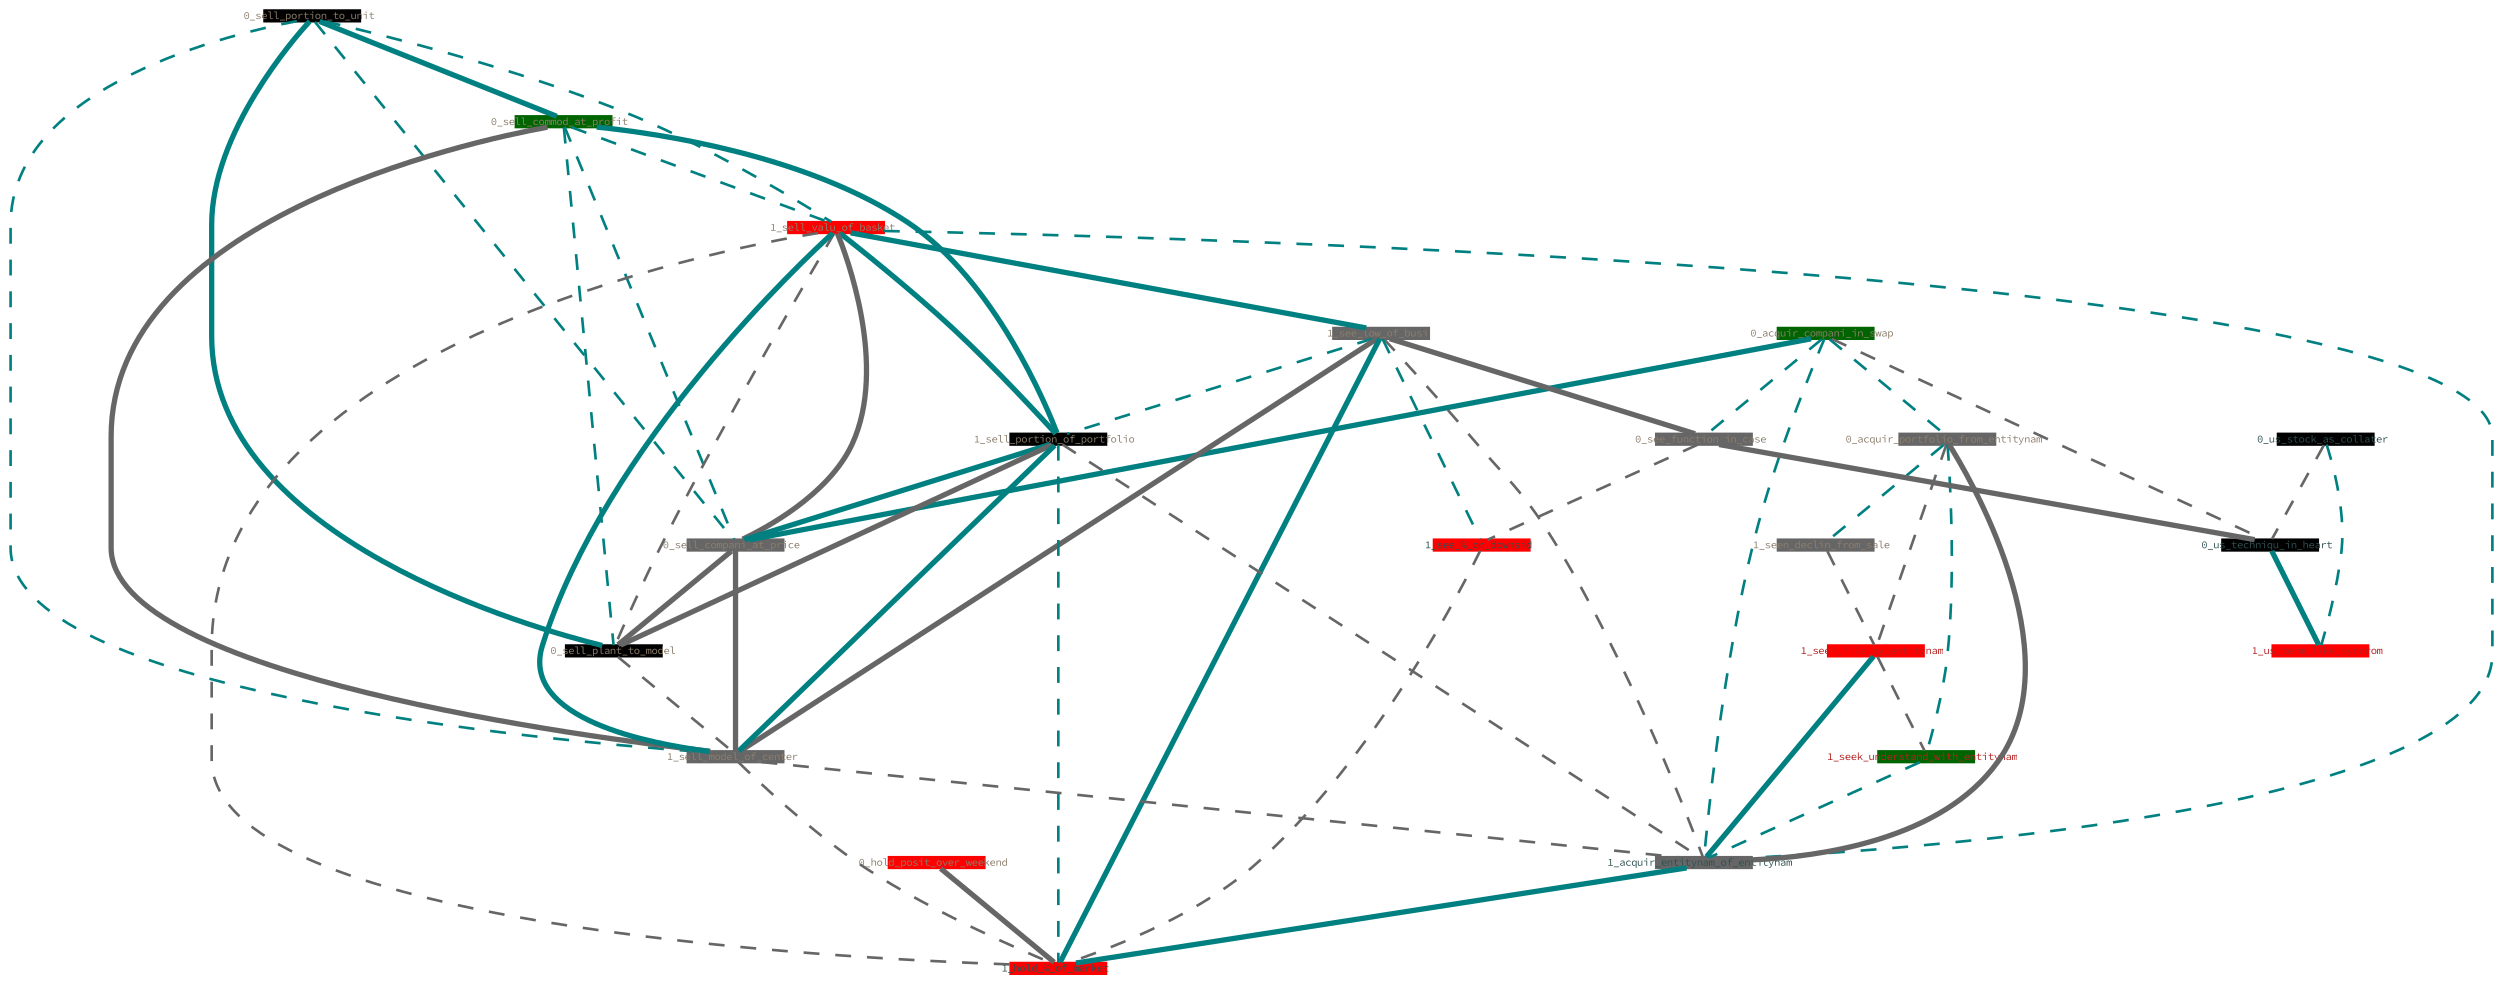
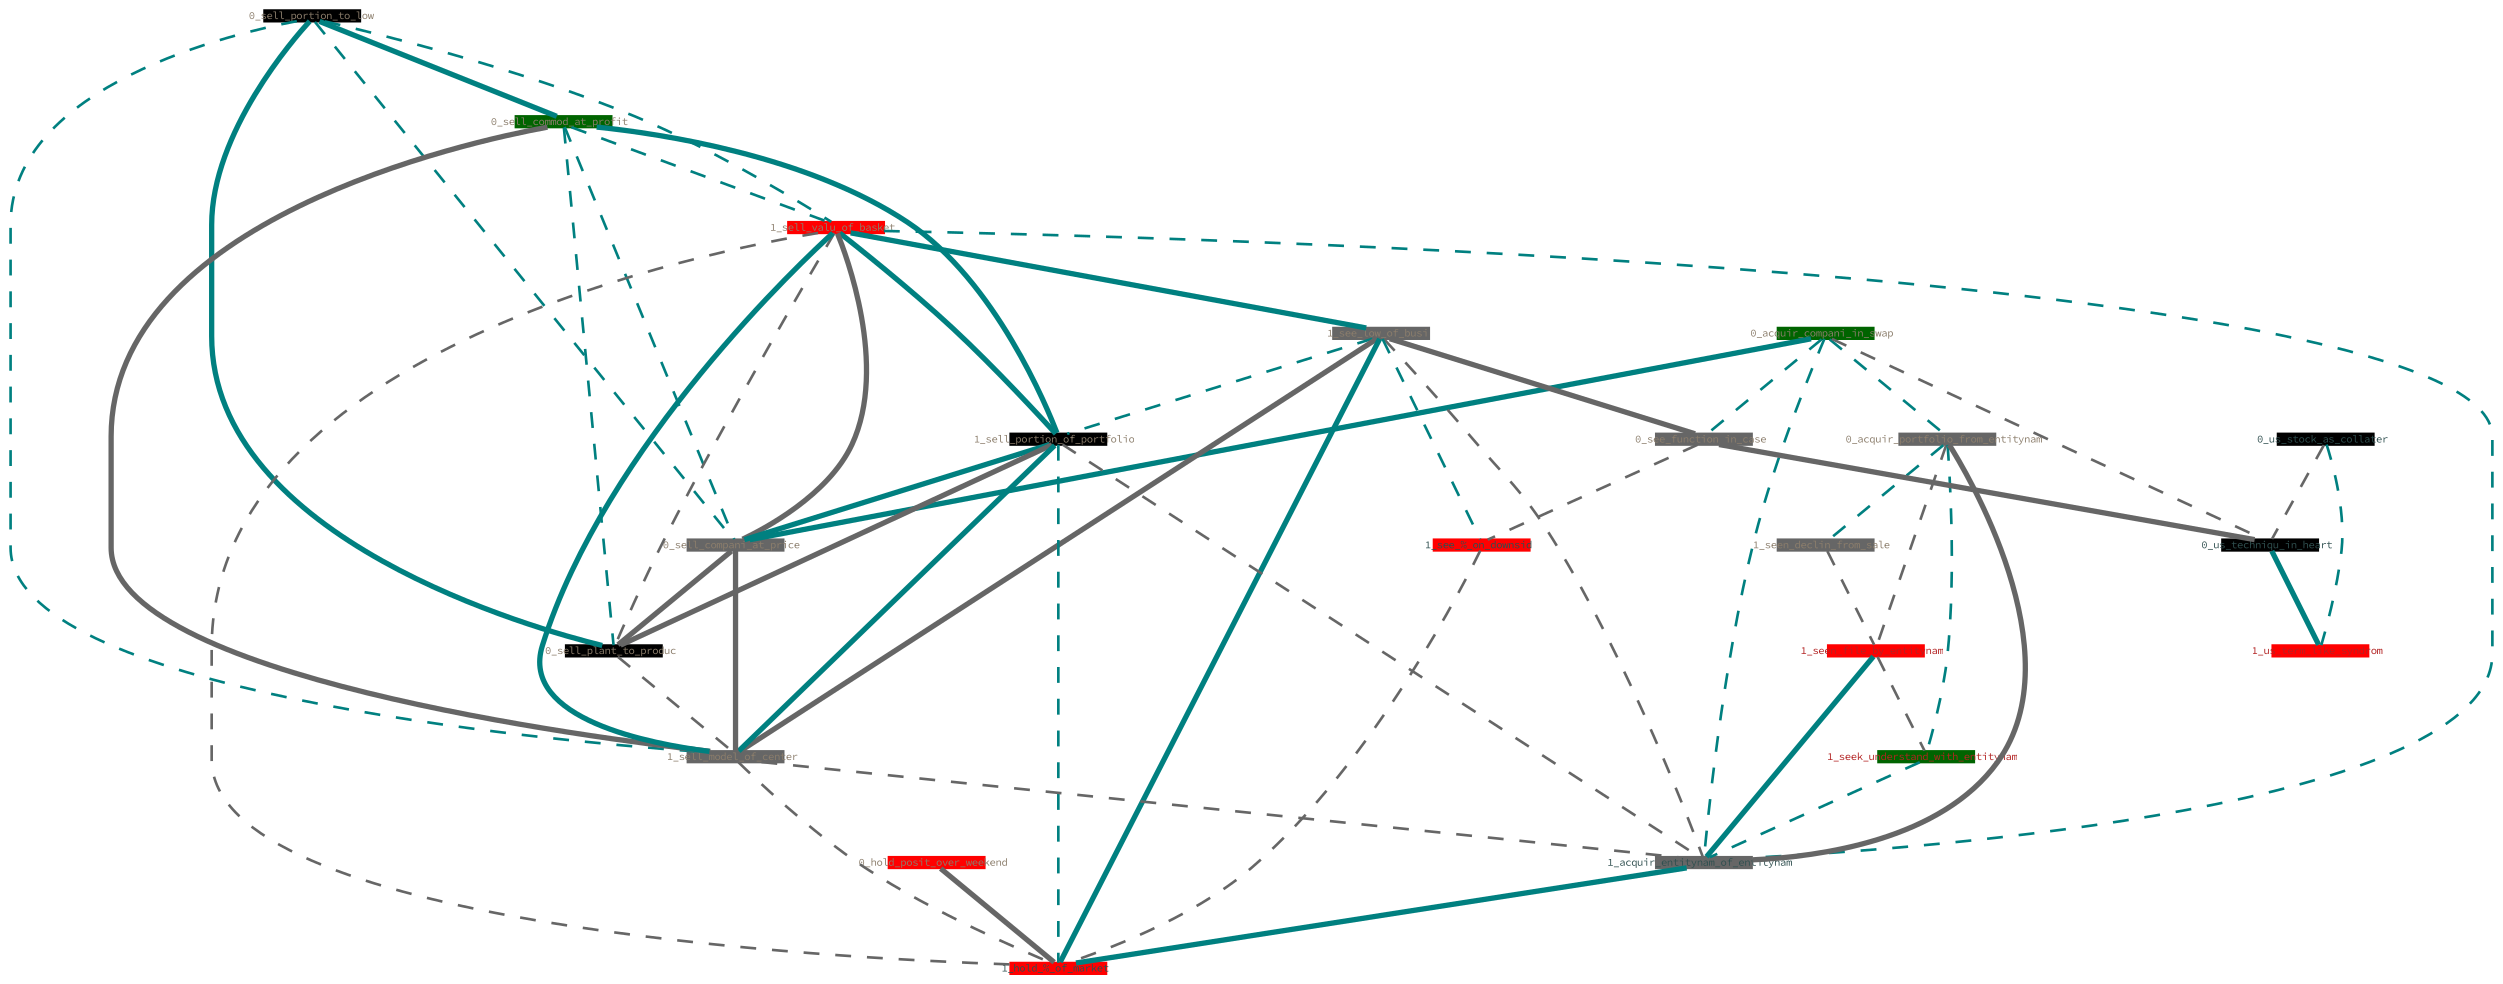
node "0_sell_portion_to_unit": label "0_sell_portion_to_unit" -> "0_sell_portion_to_low"
node "0_sell_plant_to_model": label "0_sell_plant_to_model" -> "0_sell_plant_to_produc"
